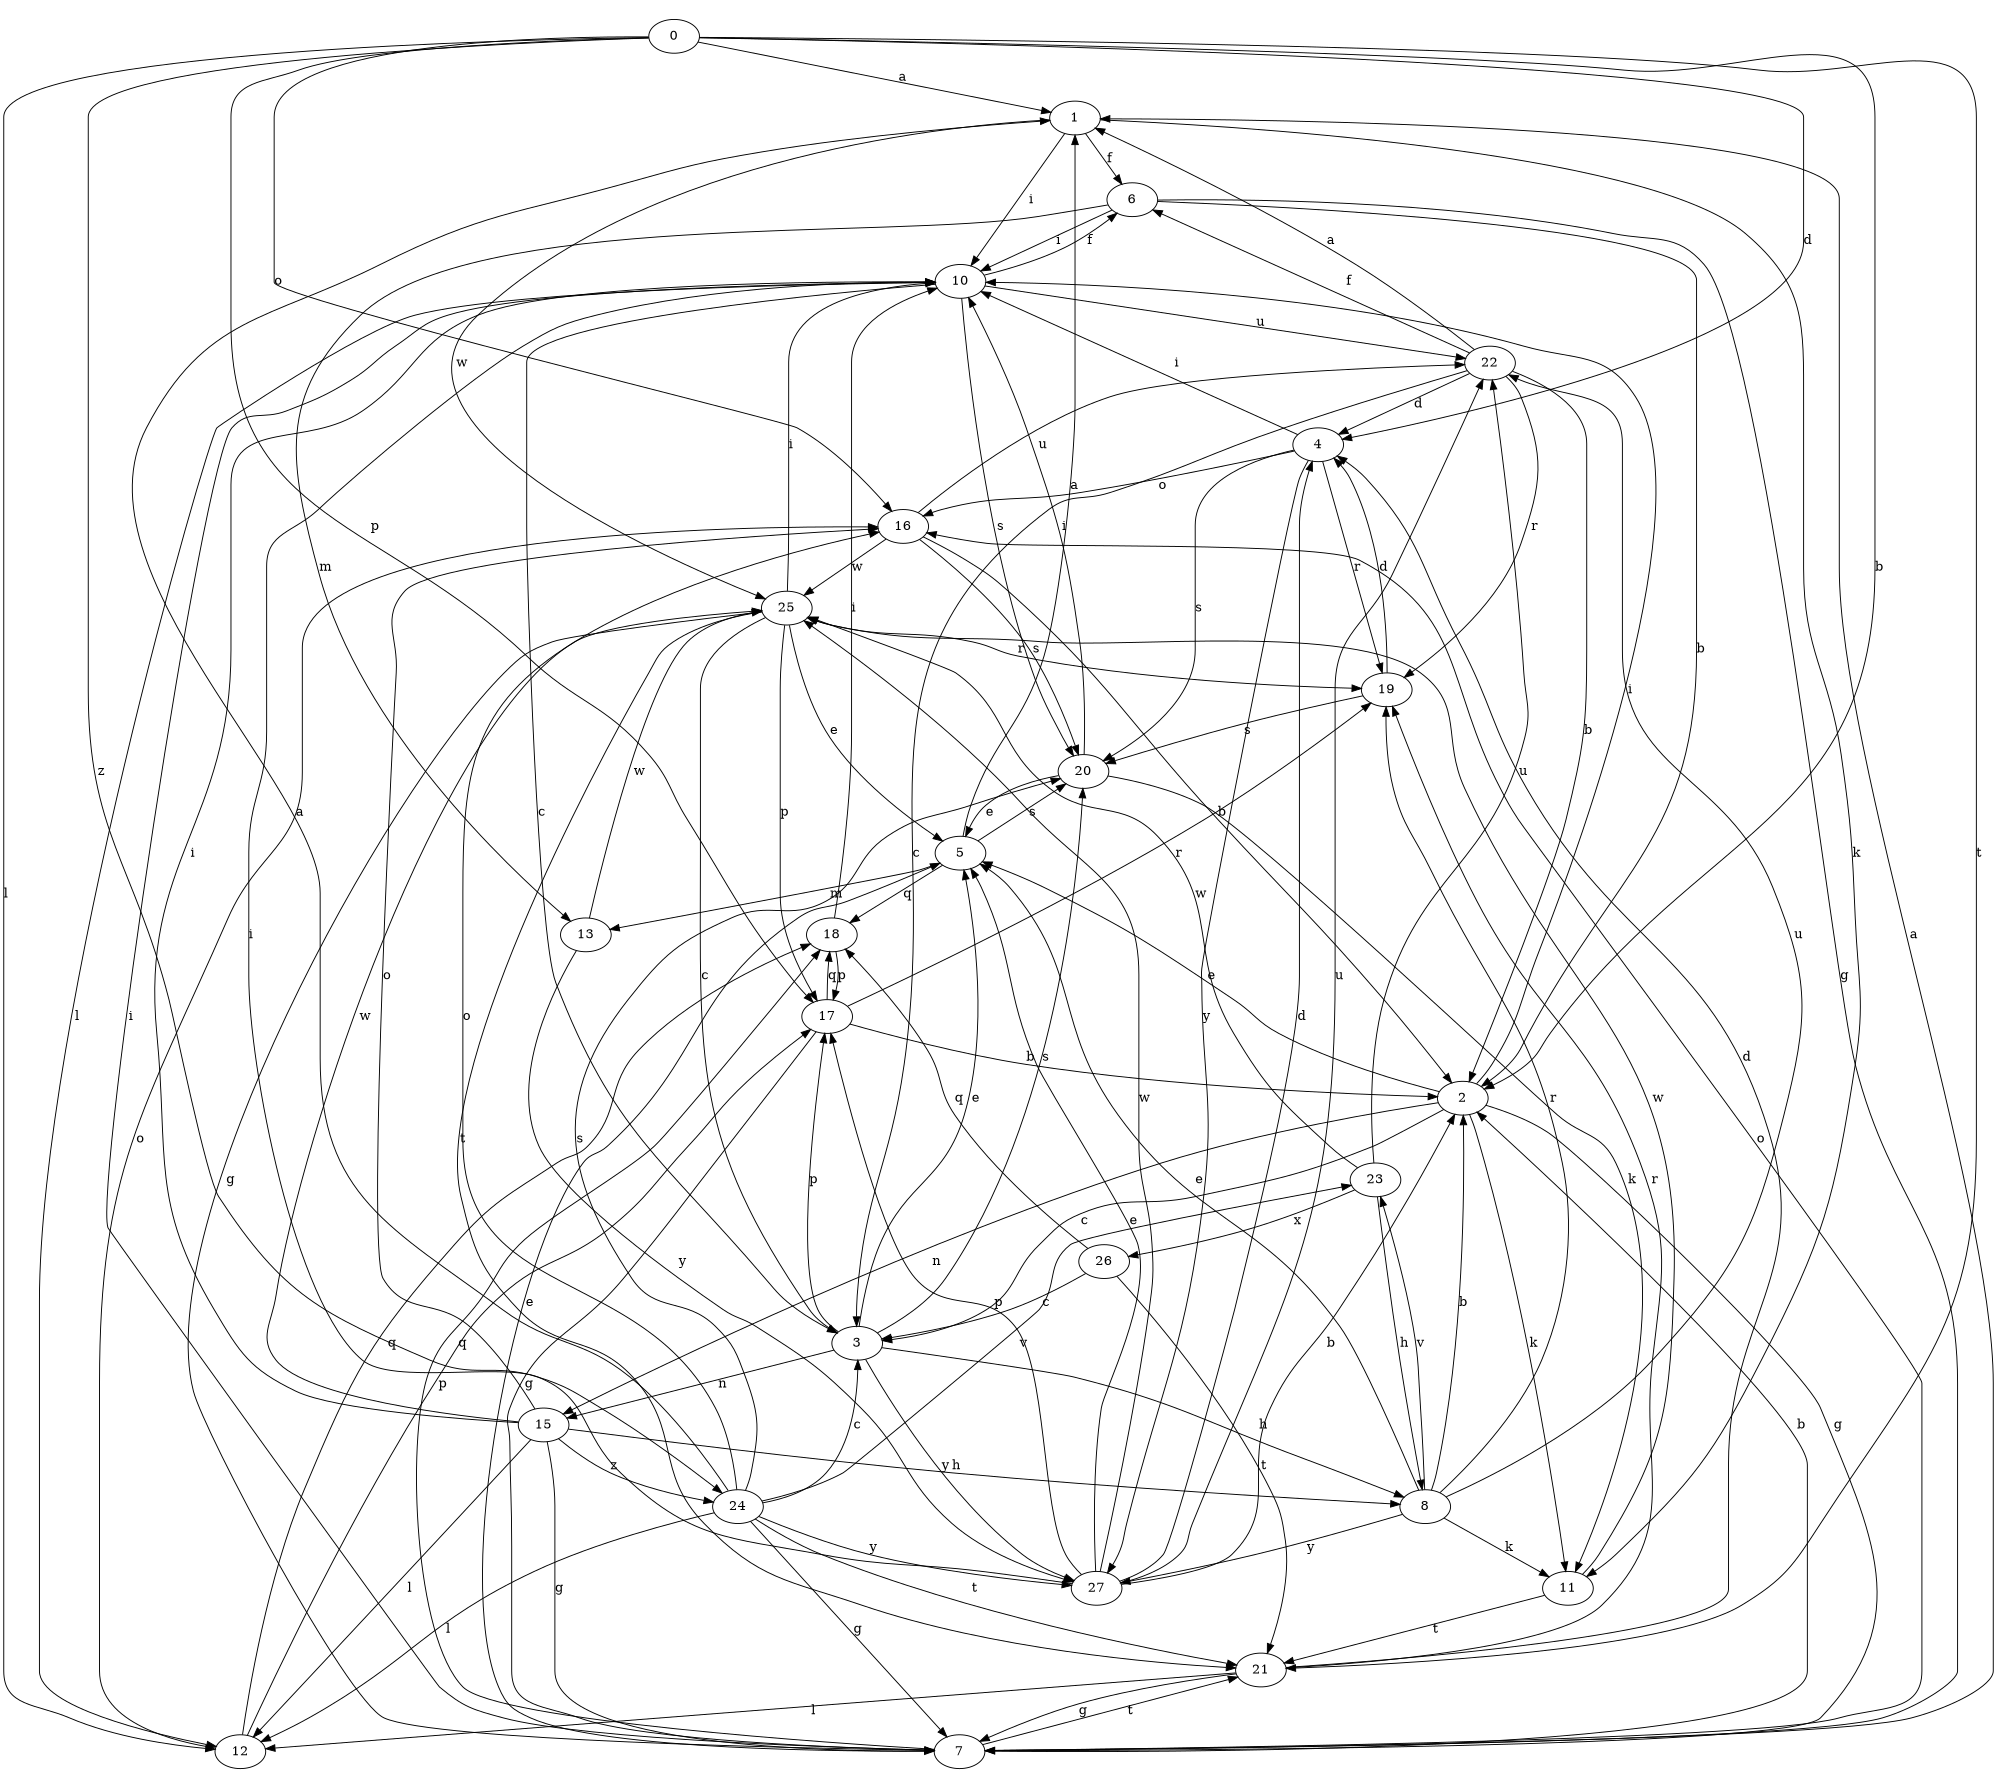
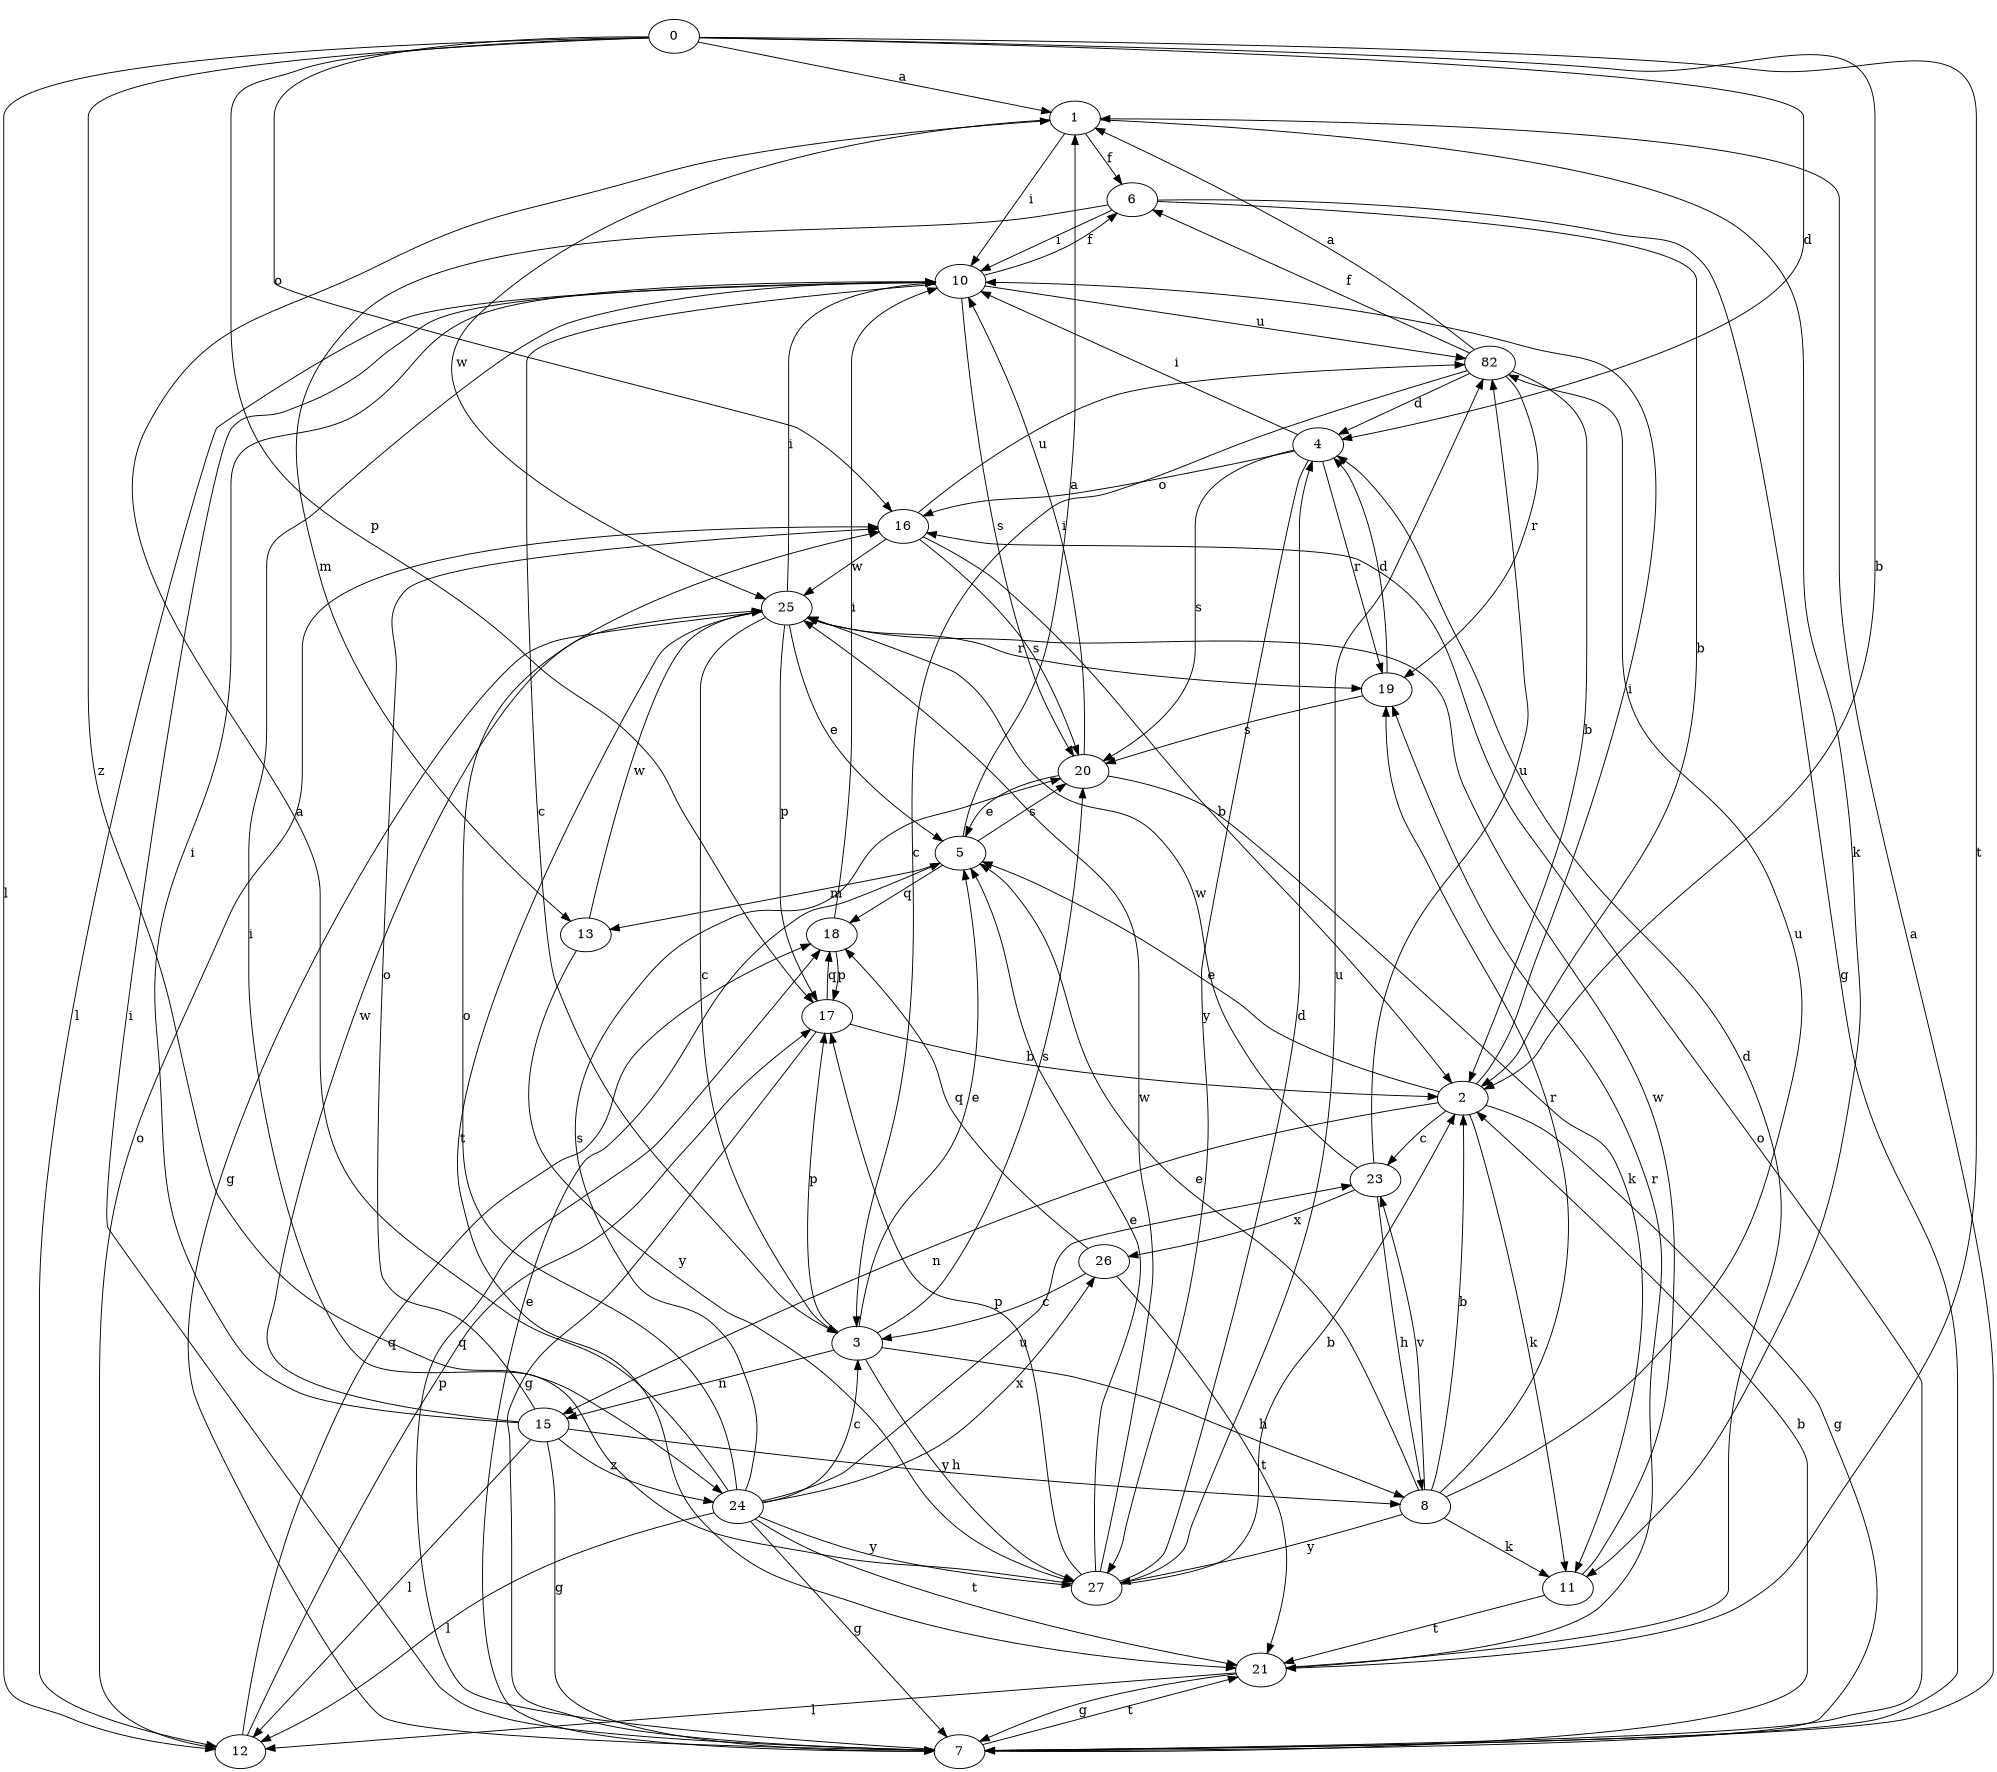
node "22": label "22" -> "82"
edge "17" -> "19": removed, label "r"
edge "2" -> "3": now "2" -> "23"
edge "24" -> "23": label "v" -> "u"
edge "24" -> "26": added, label "x"
